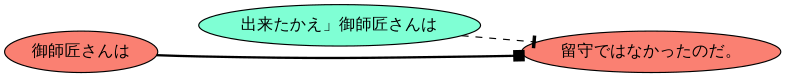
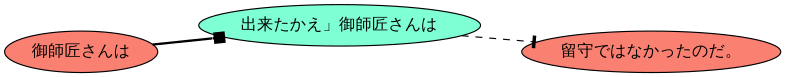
edge "御師匠さんは" -> "留守ではなかったのだ。": now "御師匠さんは" -> "出来たかえ」御師匠さんは"
